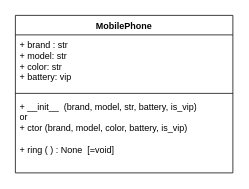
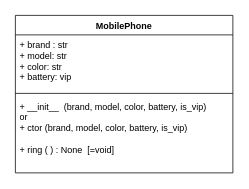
node "+ __init__ (brand, model, str, battery, is_vip) or + ctor (brand, model, color, battery, is_vip) + ring ( ) : None [=void]": label "+ __init__ (brand, model, str, battery, is_vip) or + ctor (brand, model, color, battery, is_vip) + ring ( ) : None [=void]" -> "+ __init__ (brand, model, color, battery, is_vip) or + ctor (brand, model, color, battery, is_vip) + ring ( ) : None [=void]"
